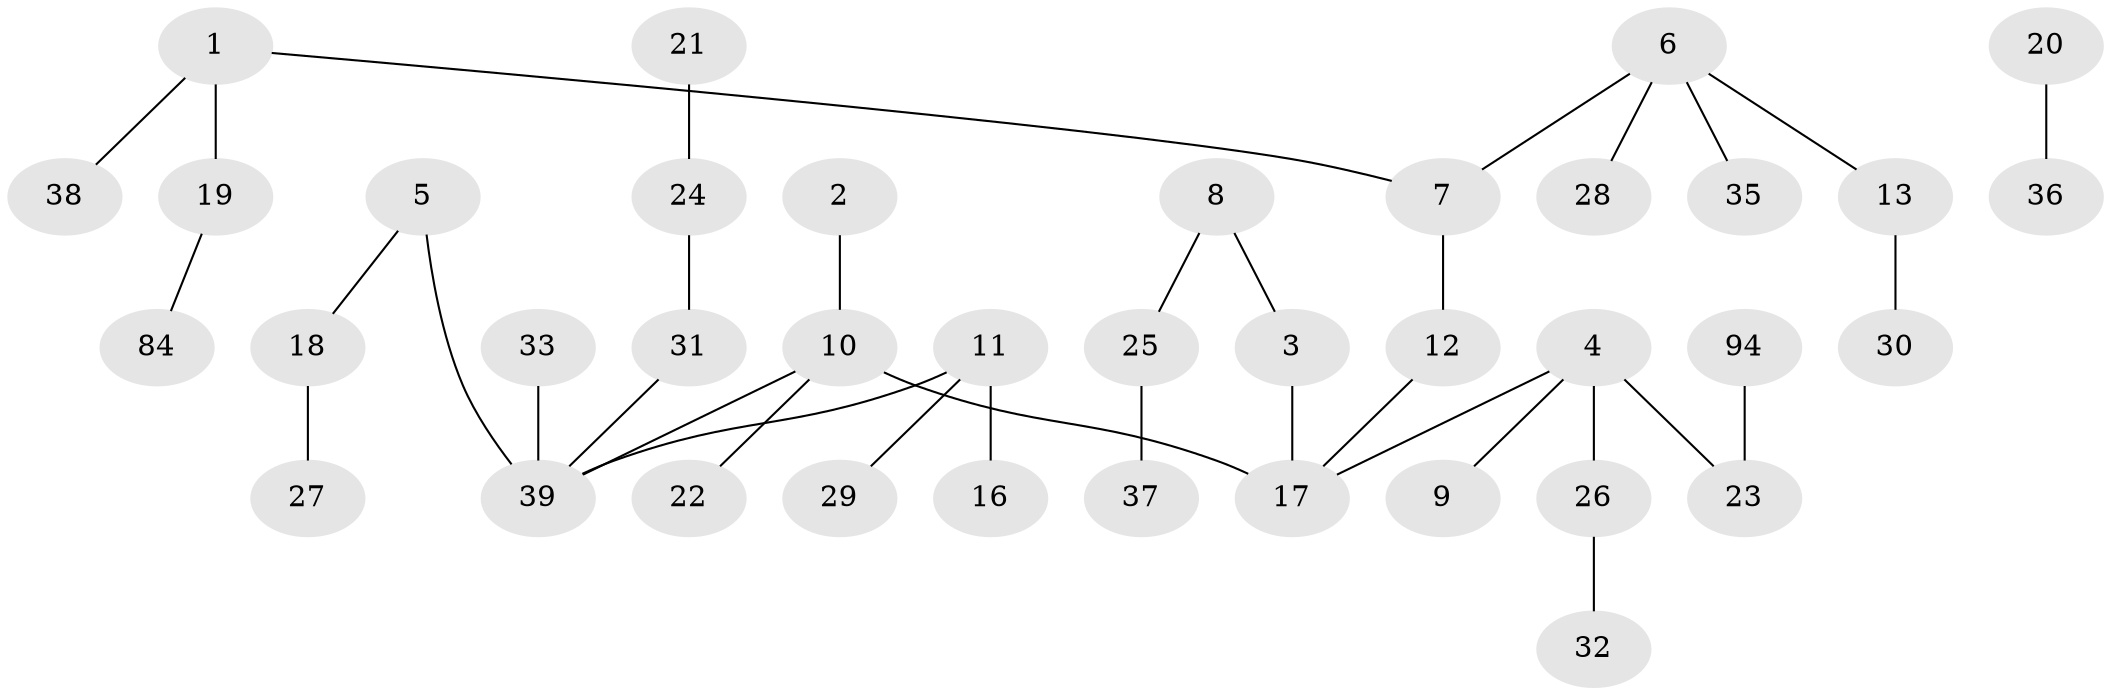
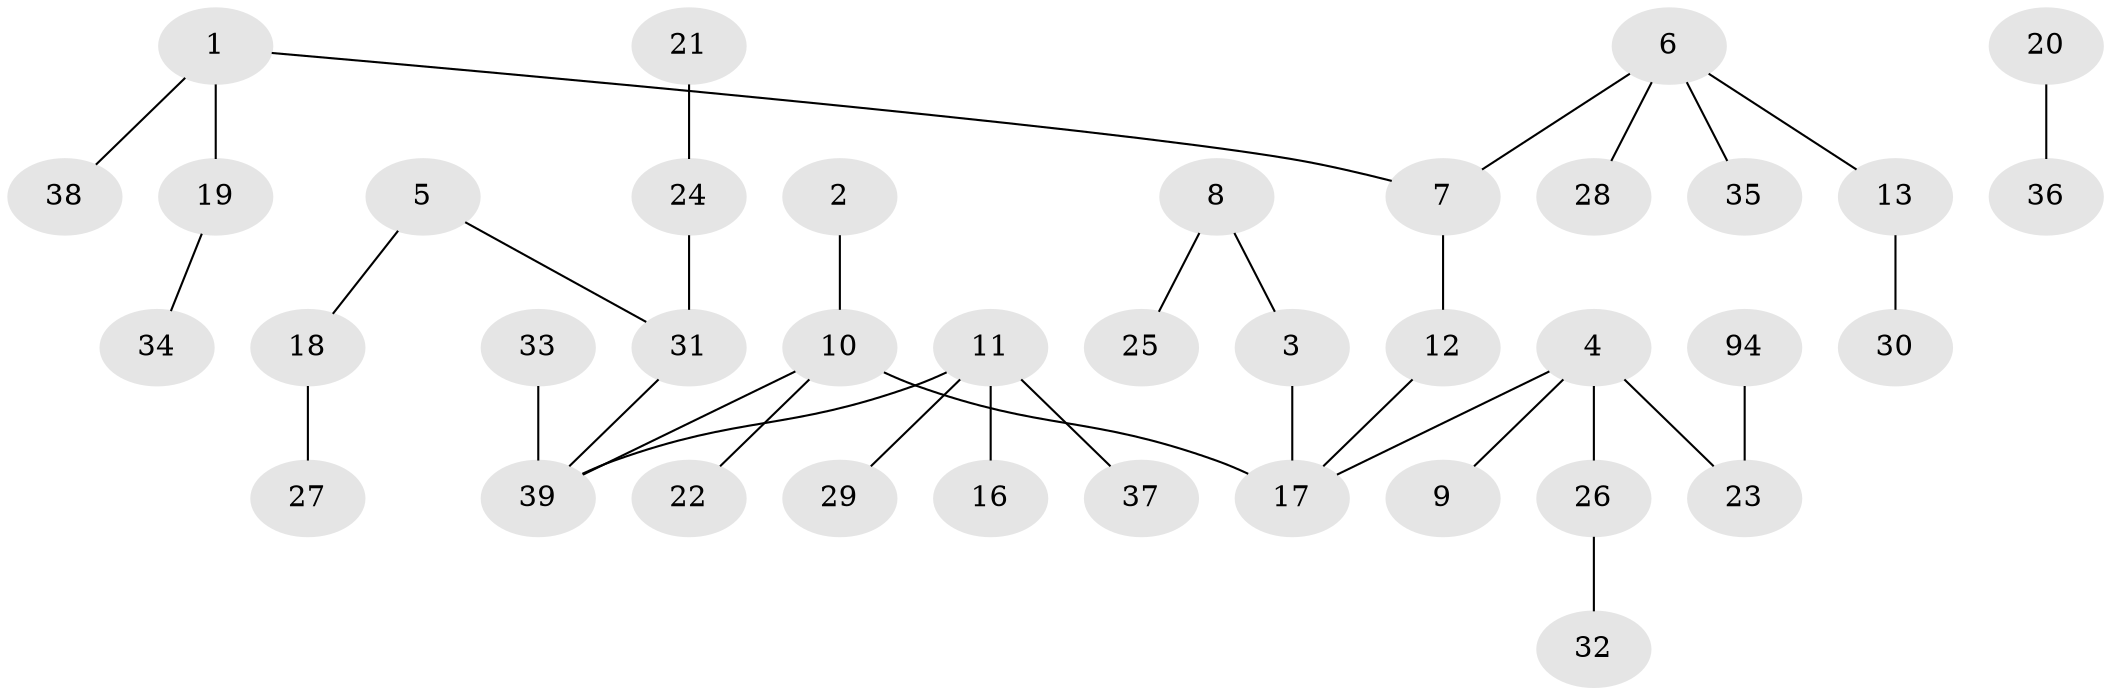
node "84": label "84" -> "34"
edge "5" -- "39": now "5" -- "31"
edge "25" -- "37": now "11" -- "37"
